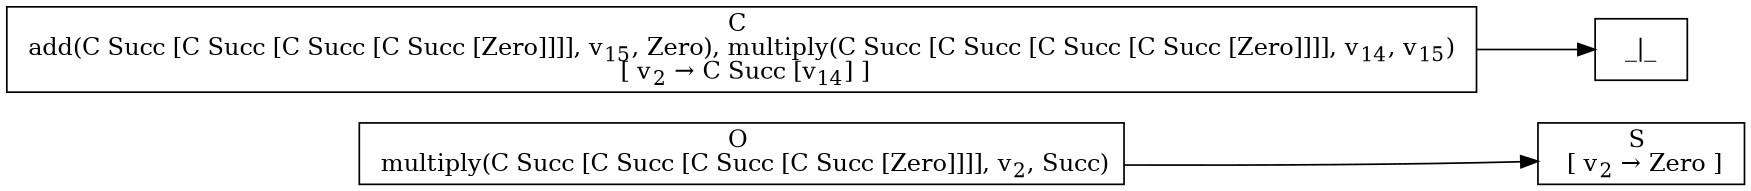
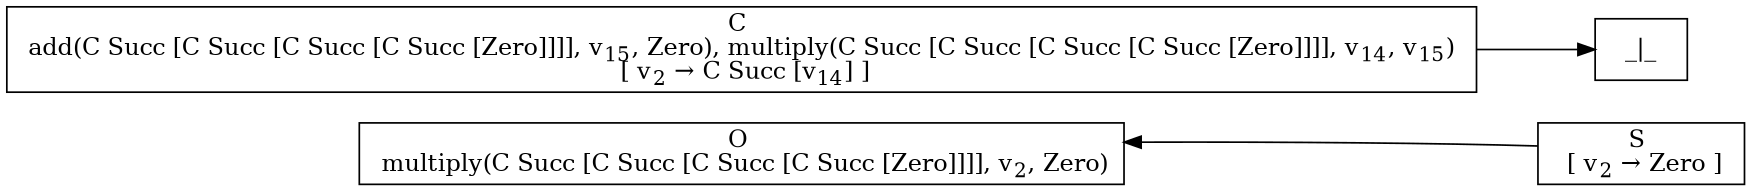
node "O": text ", Succ)" -> ", Zero)"
edge "O" -> "S": reversed
